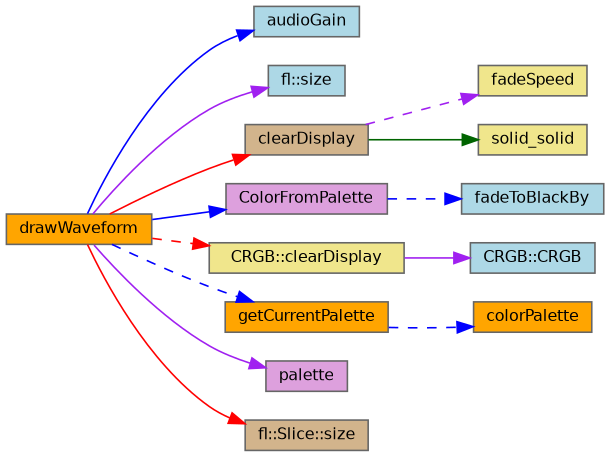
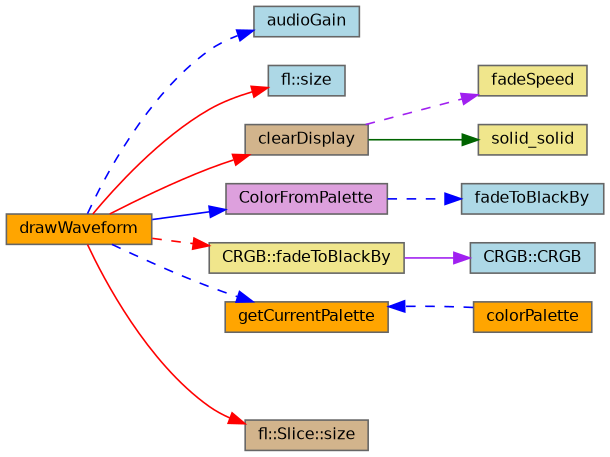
edge "drawWaveform" -> "audioGain": style solid -> dashed
edge "drawWaveform" -> "fl::size": color purple -> red
node "CRGB::clearDisplay": label "CRGB::clearDisplay" -> "CRGB::fadeToBlackBy"
edge "getCurrentPalette" -> "colorPalette": reversed
node "palette": removed
